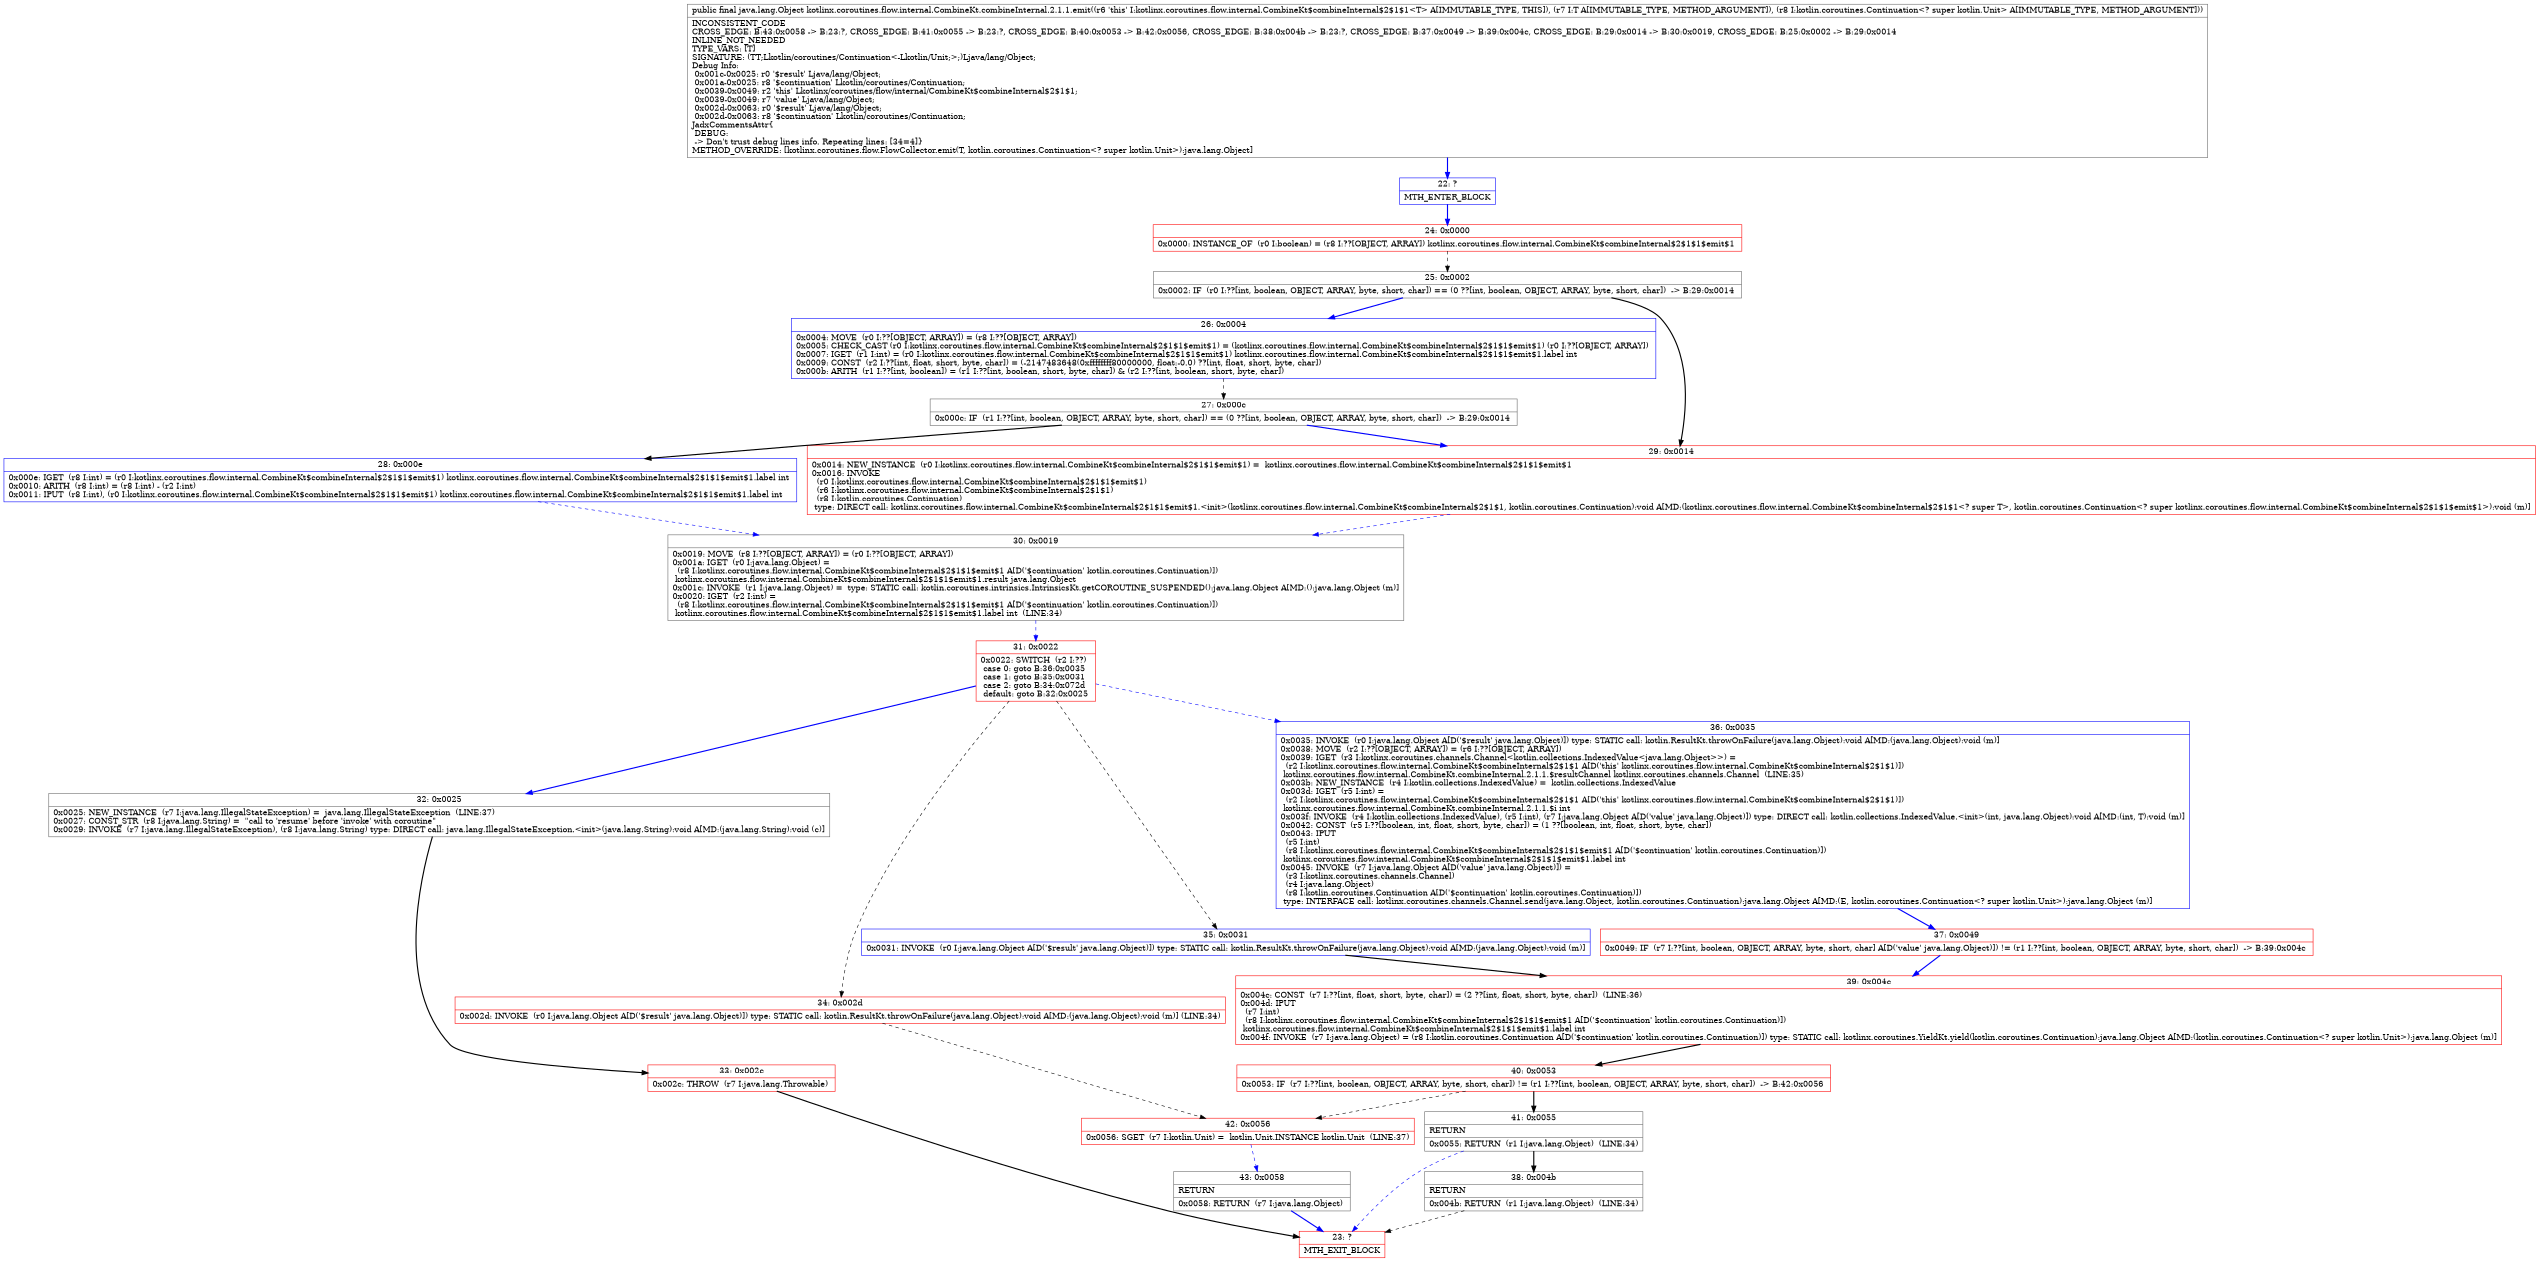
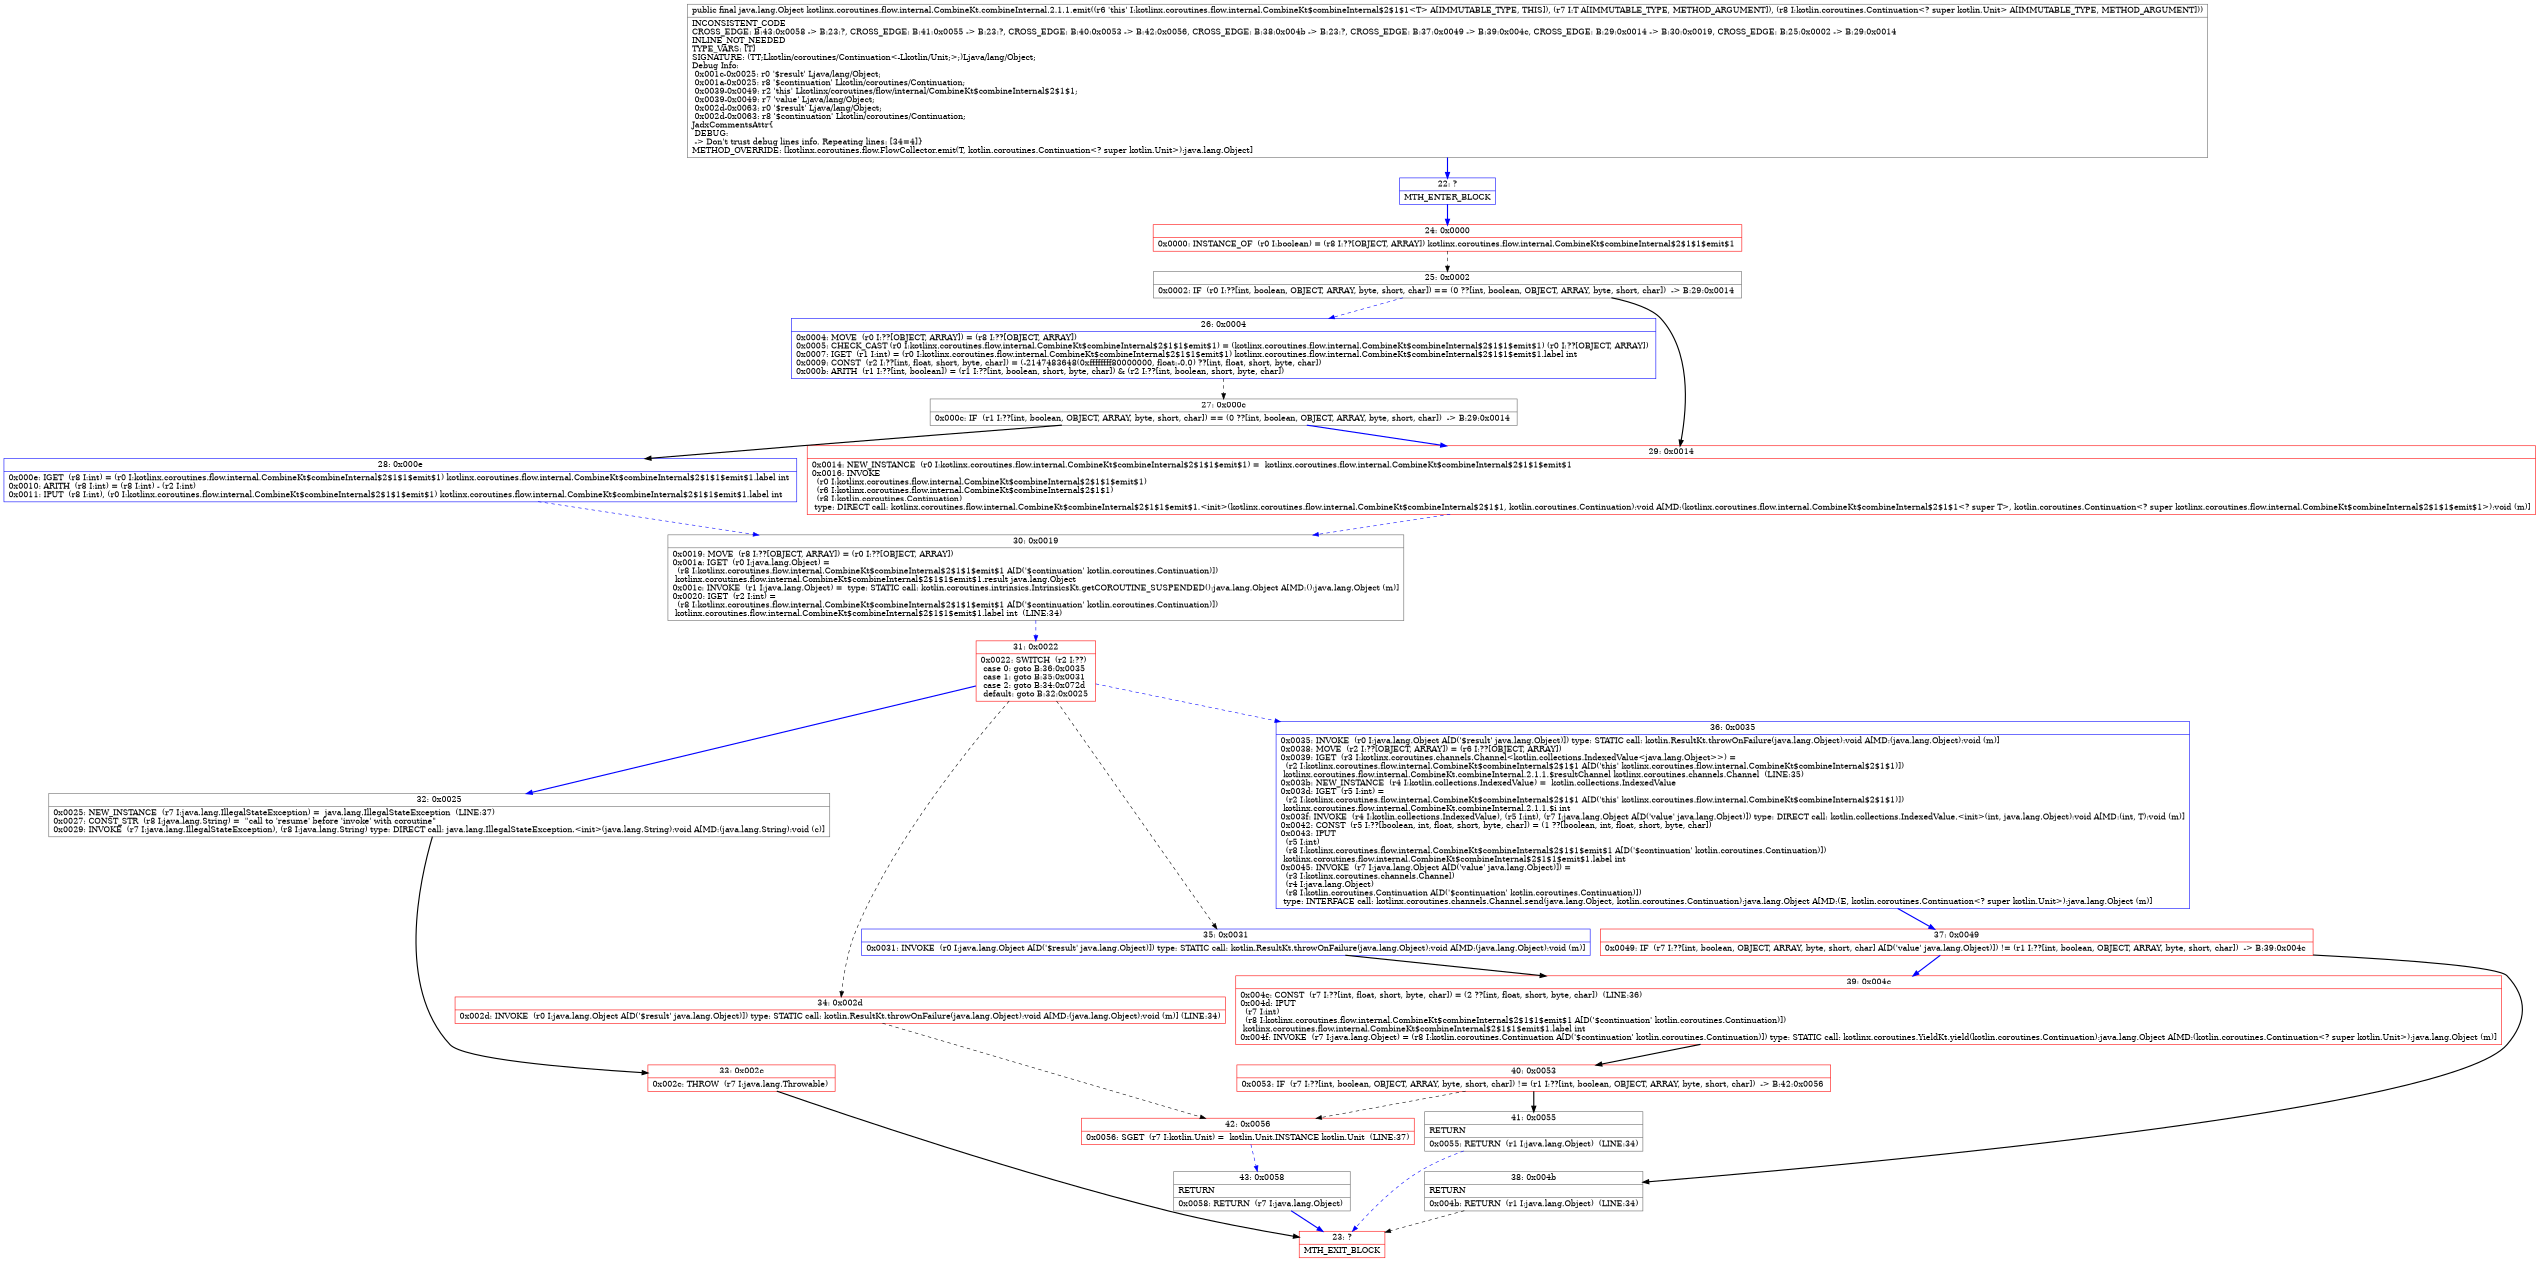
edge "25: 0x0002" -> "26: 0x0004": style bold -> dashed
edge "41: 0x0055" -> "38: 0x004b": now "37: 0x0049" -> "38: 0x004b"
